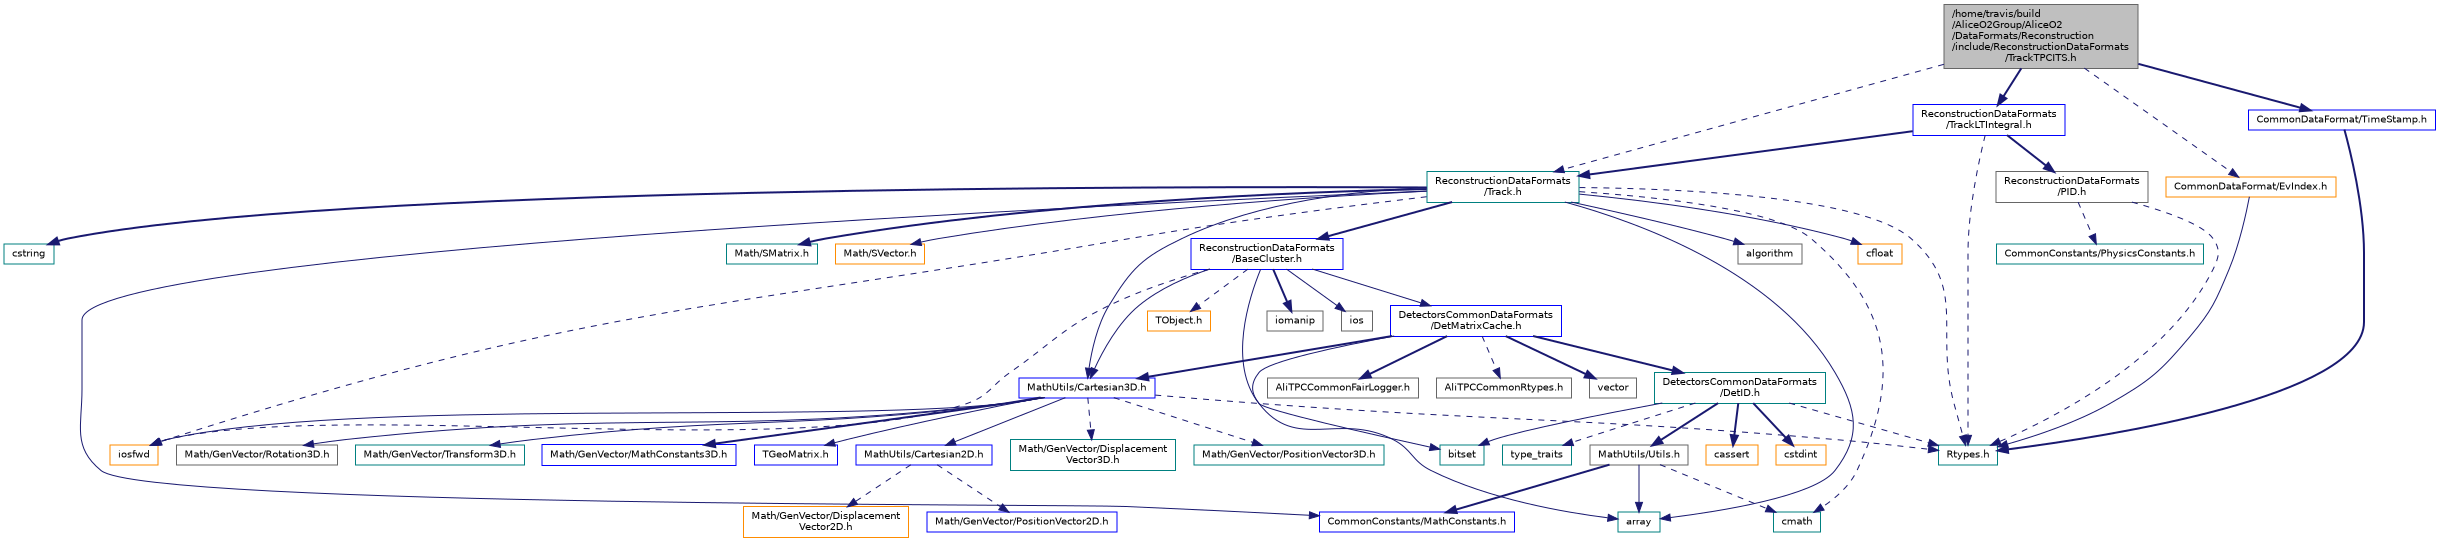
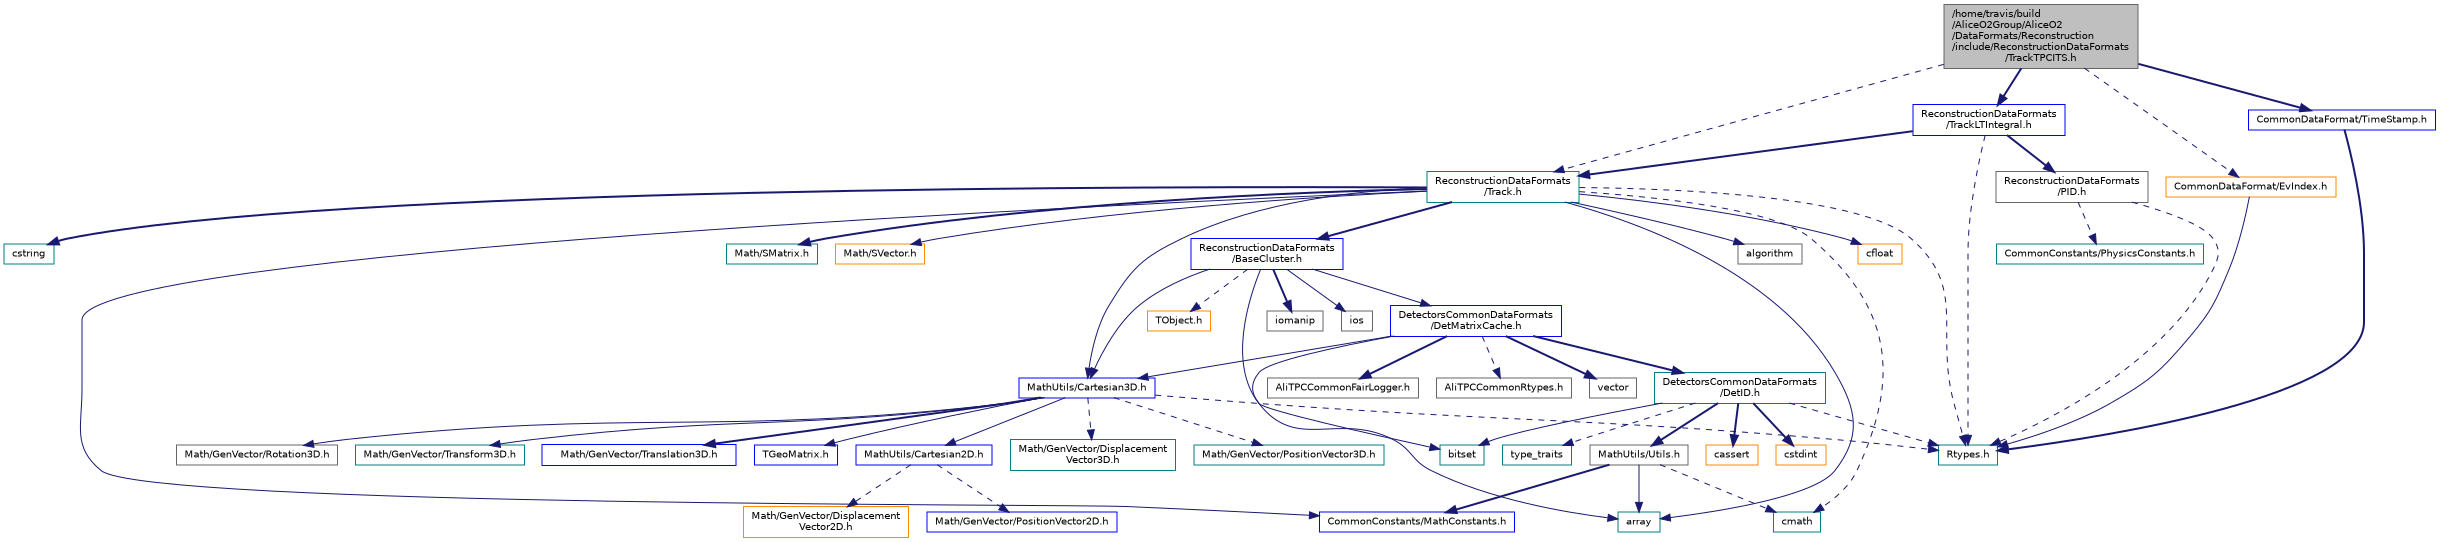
edge "DetectorsCommonDataFormats /DetMatrixCache.h" -> "MathUtils/Cartesian3D.h": style bold -> solid
node "iosfwd": removed
node "Math/GenVector/MathConstants3D.h": label "Math/GenVector/MathConstants3D.h" -> "Math/GenVector/Translation3D.h"
